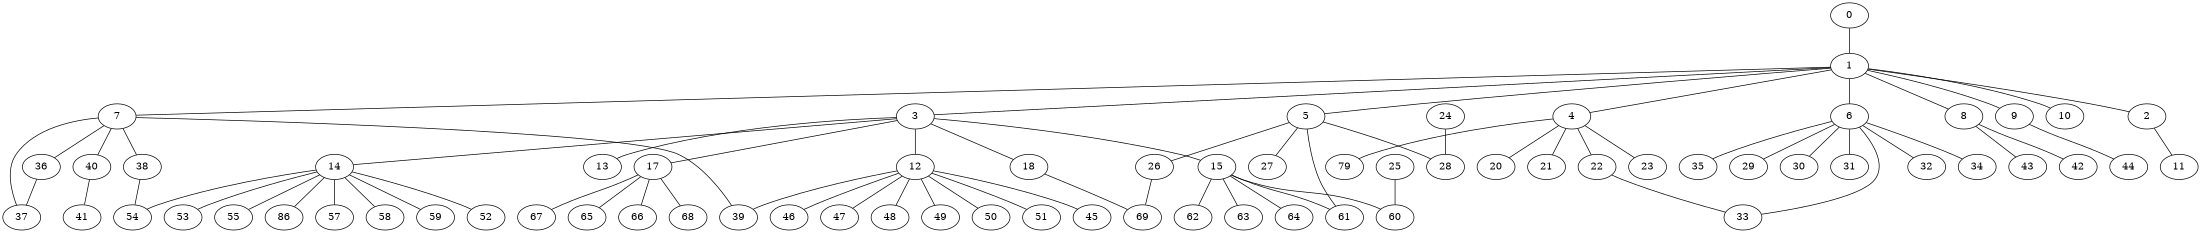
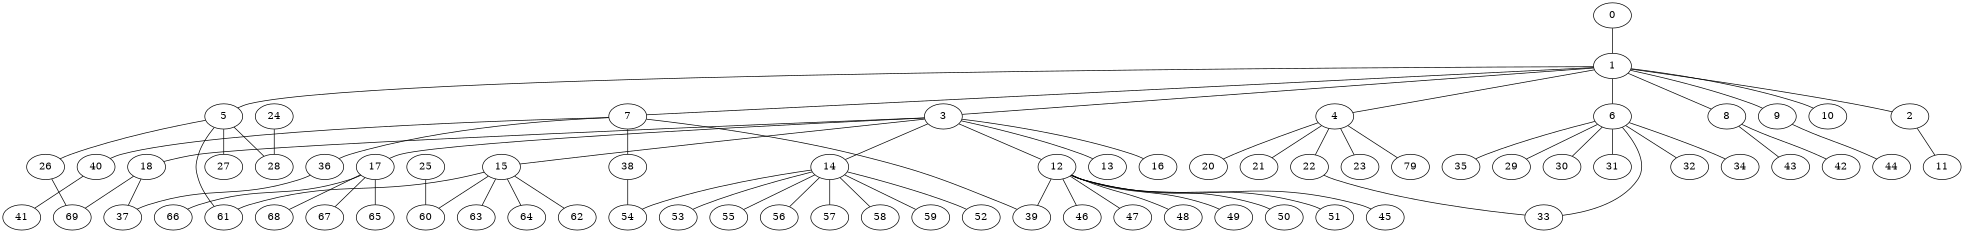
edge "7" -- "37": now "18" -- "37"
node "16": added
node "86": label "86" -> "56"
